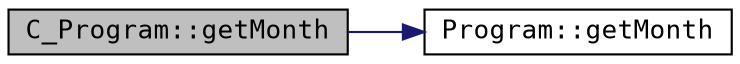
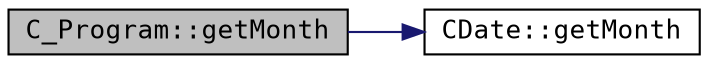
node "Program::getMonth": label "Program::getMonth" -> "CDate::getMonth"
